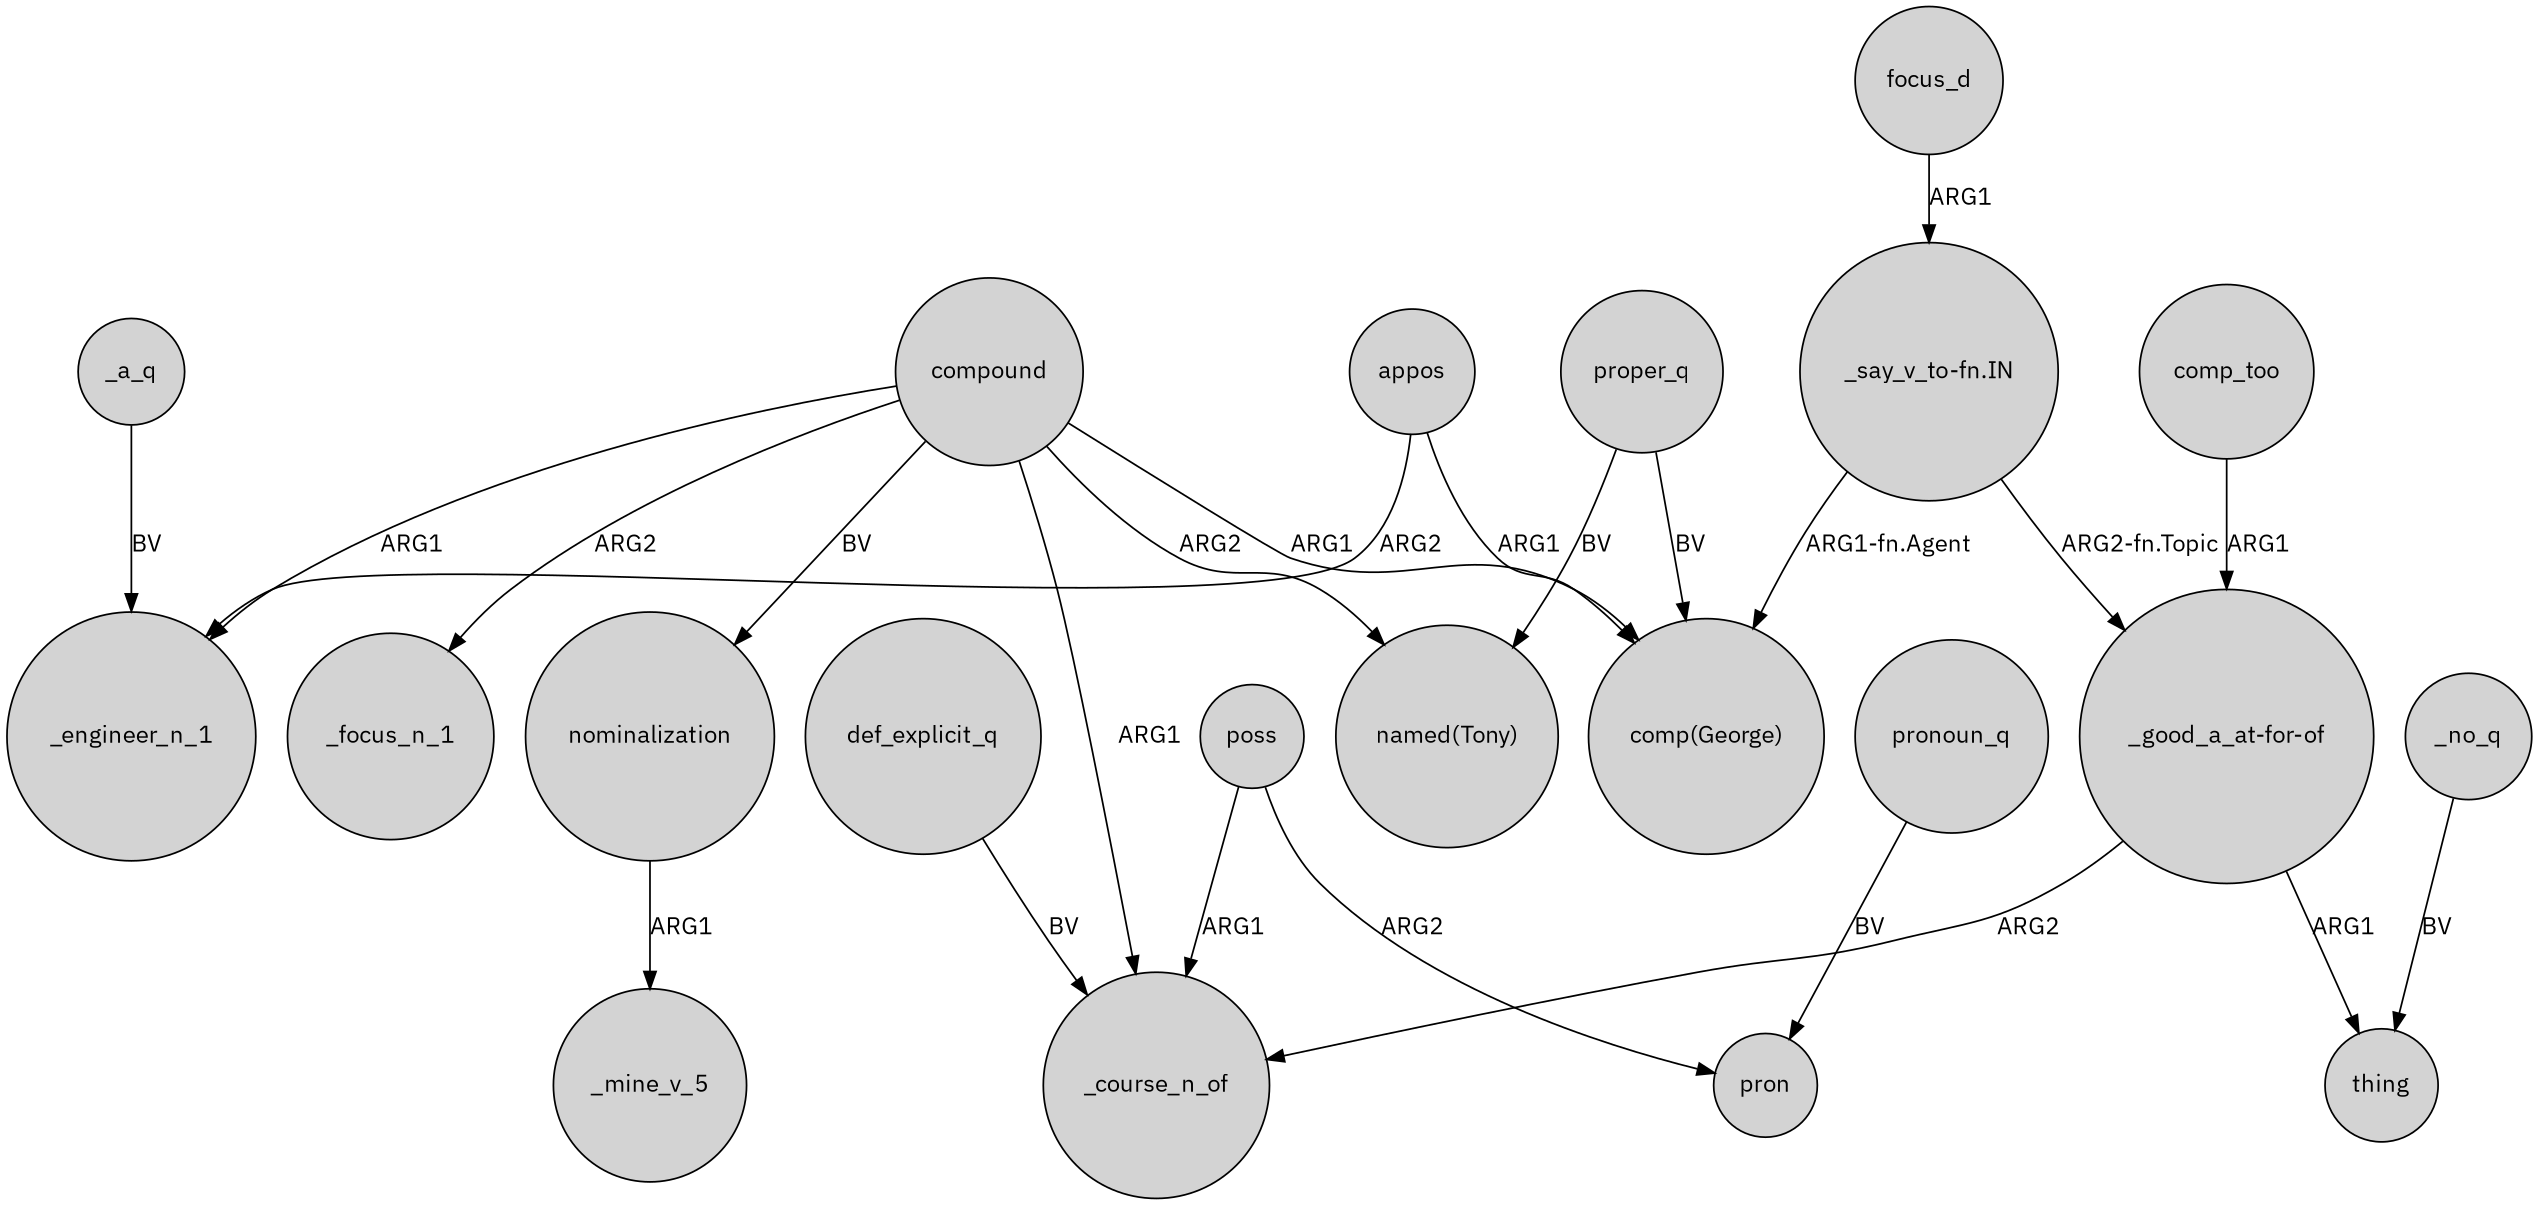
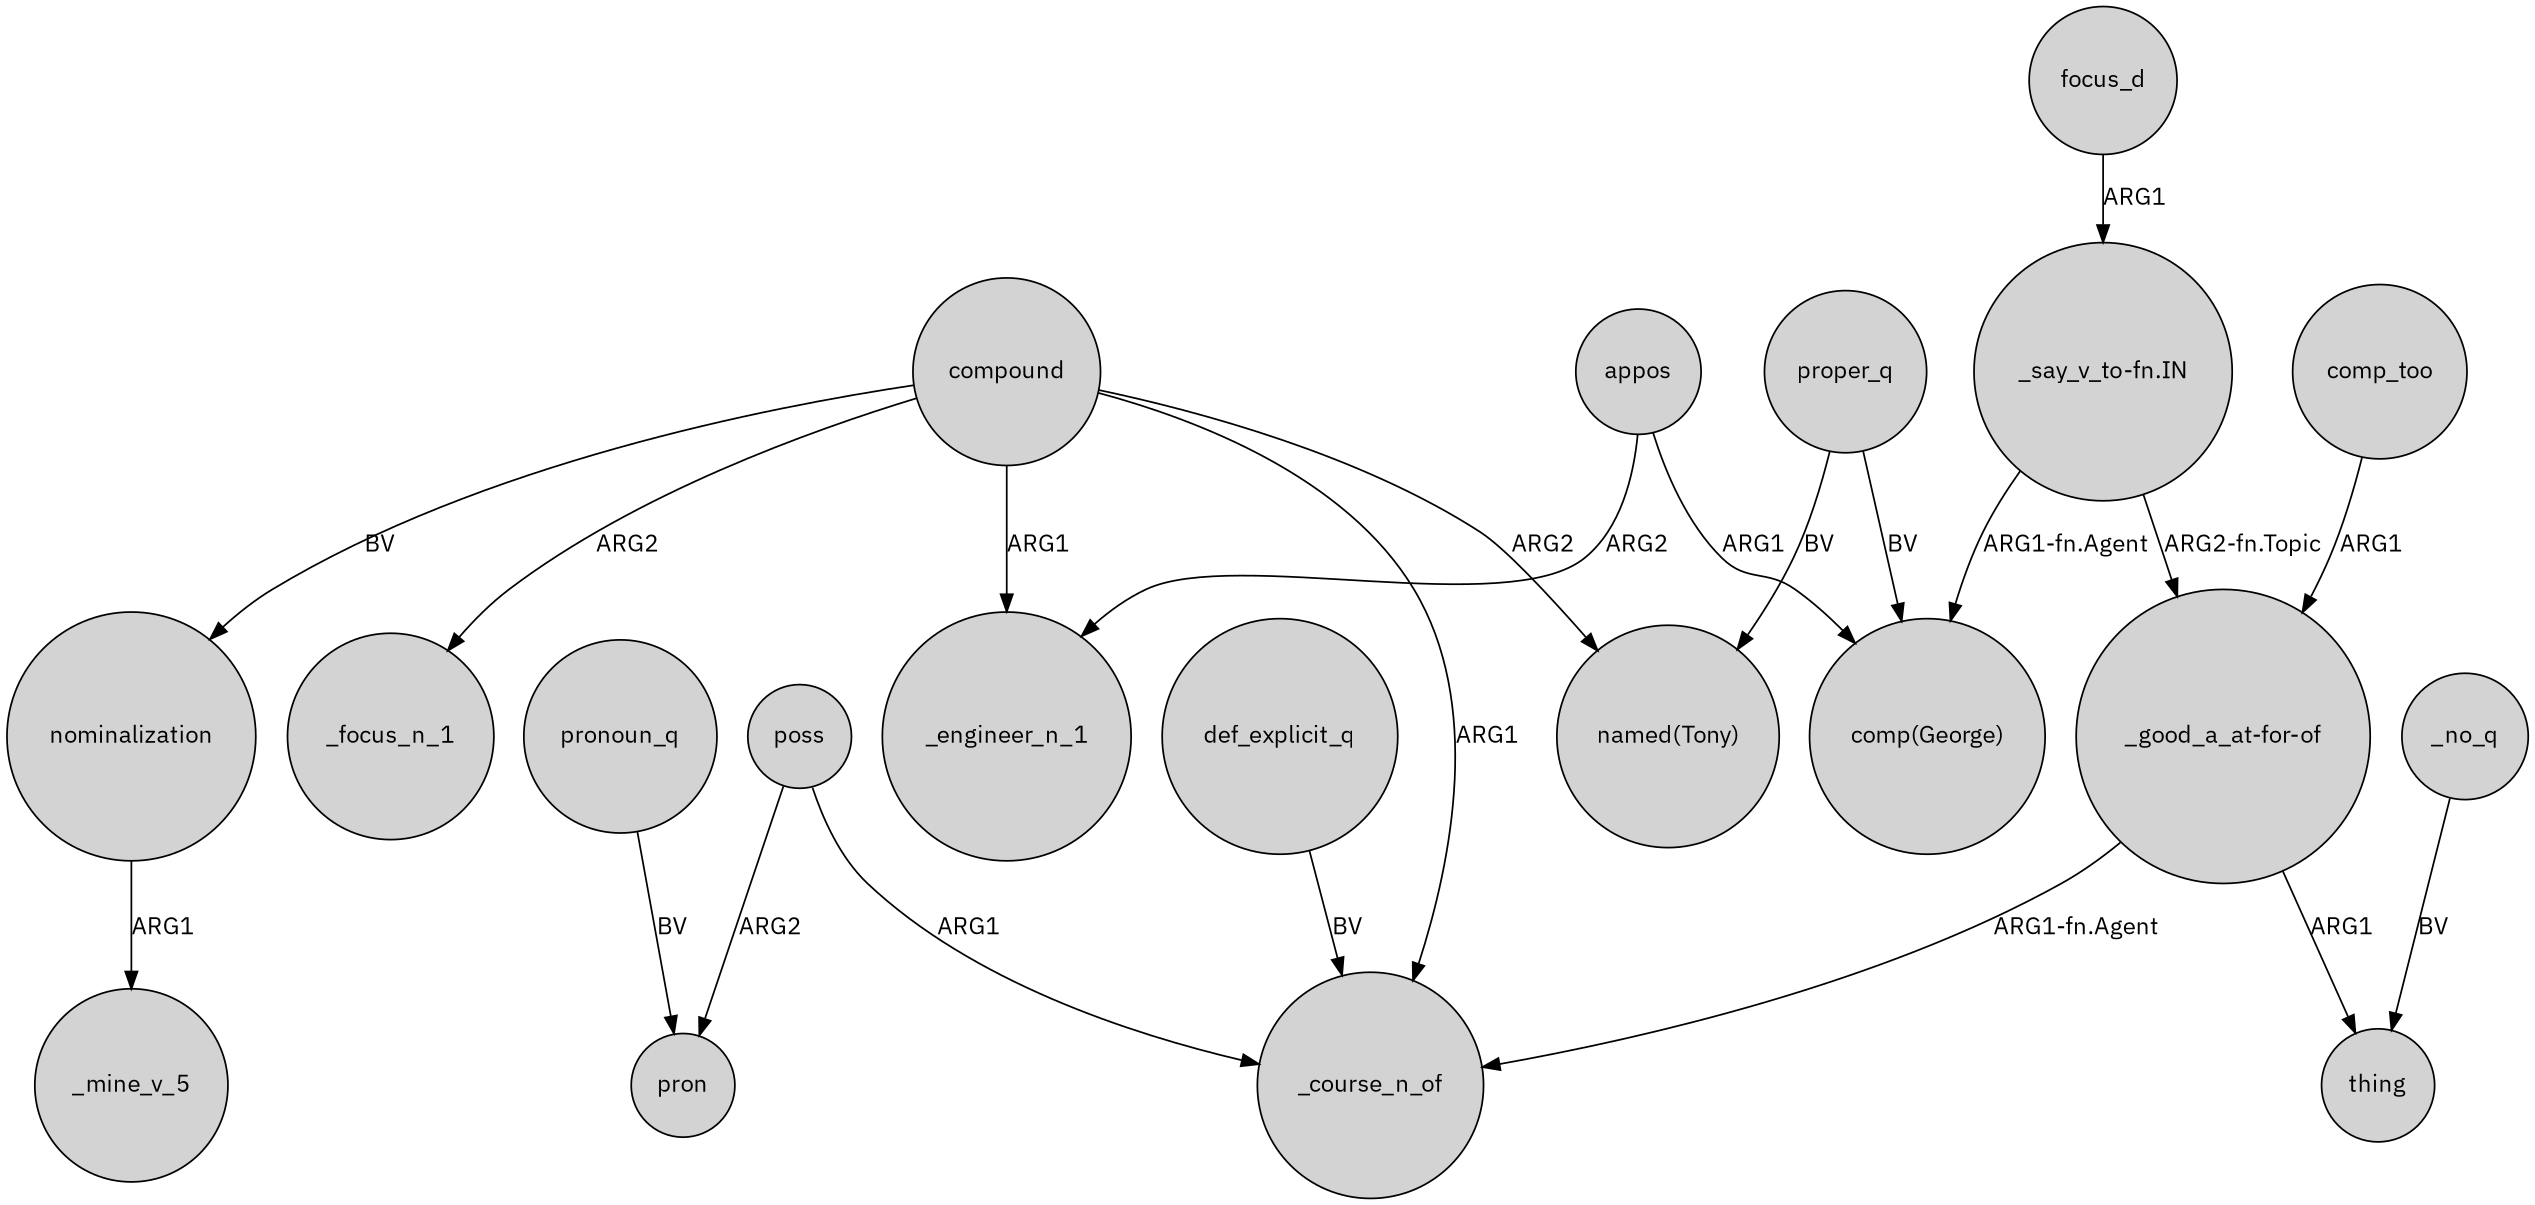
node "_a_q": removed
edge "compound" -> "comp(George)": removed, label "ARG1"
edge "_good_a_at-for-of" -> "_course_n_of": label "ARG2" -> "ARG1-fn.Agent"
